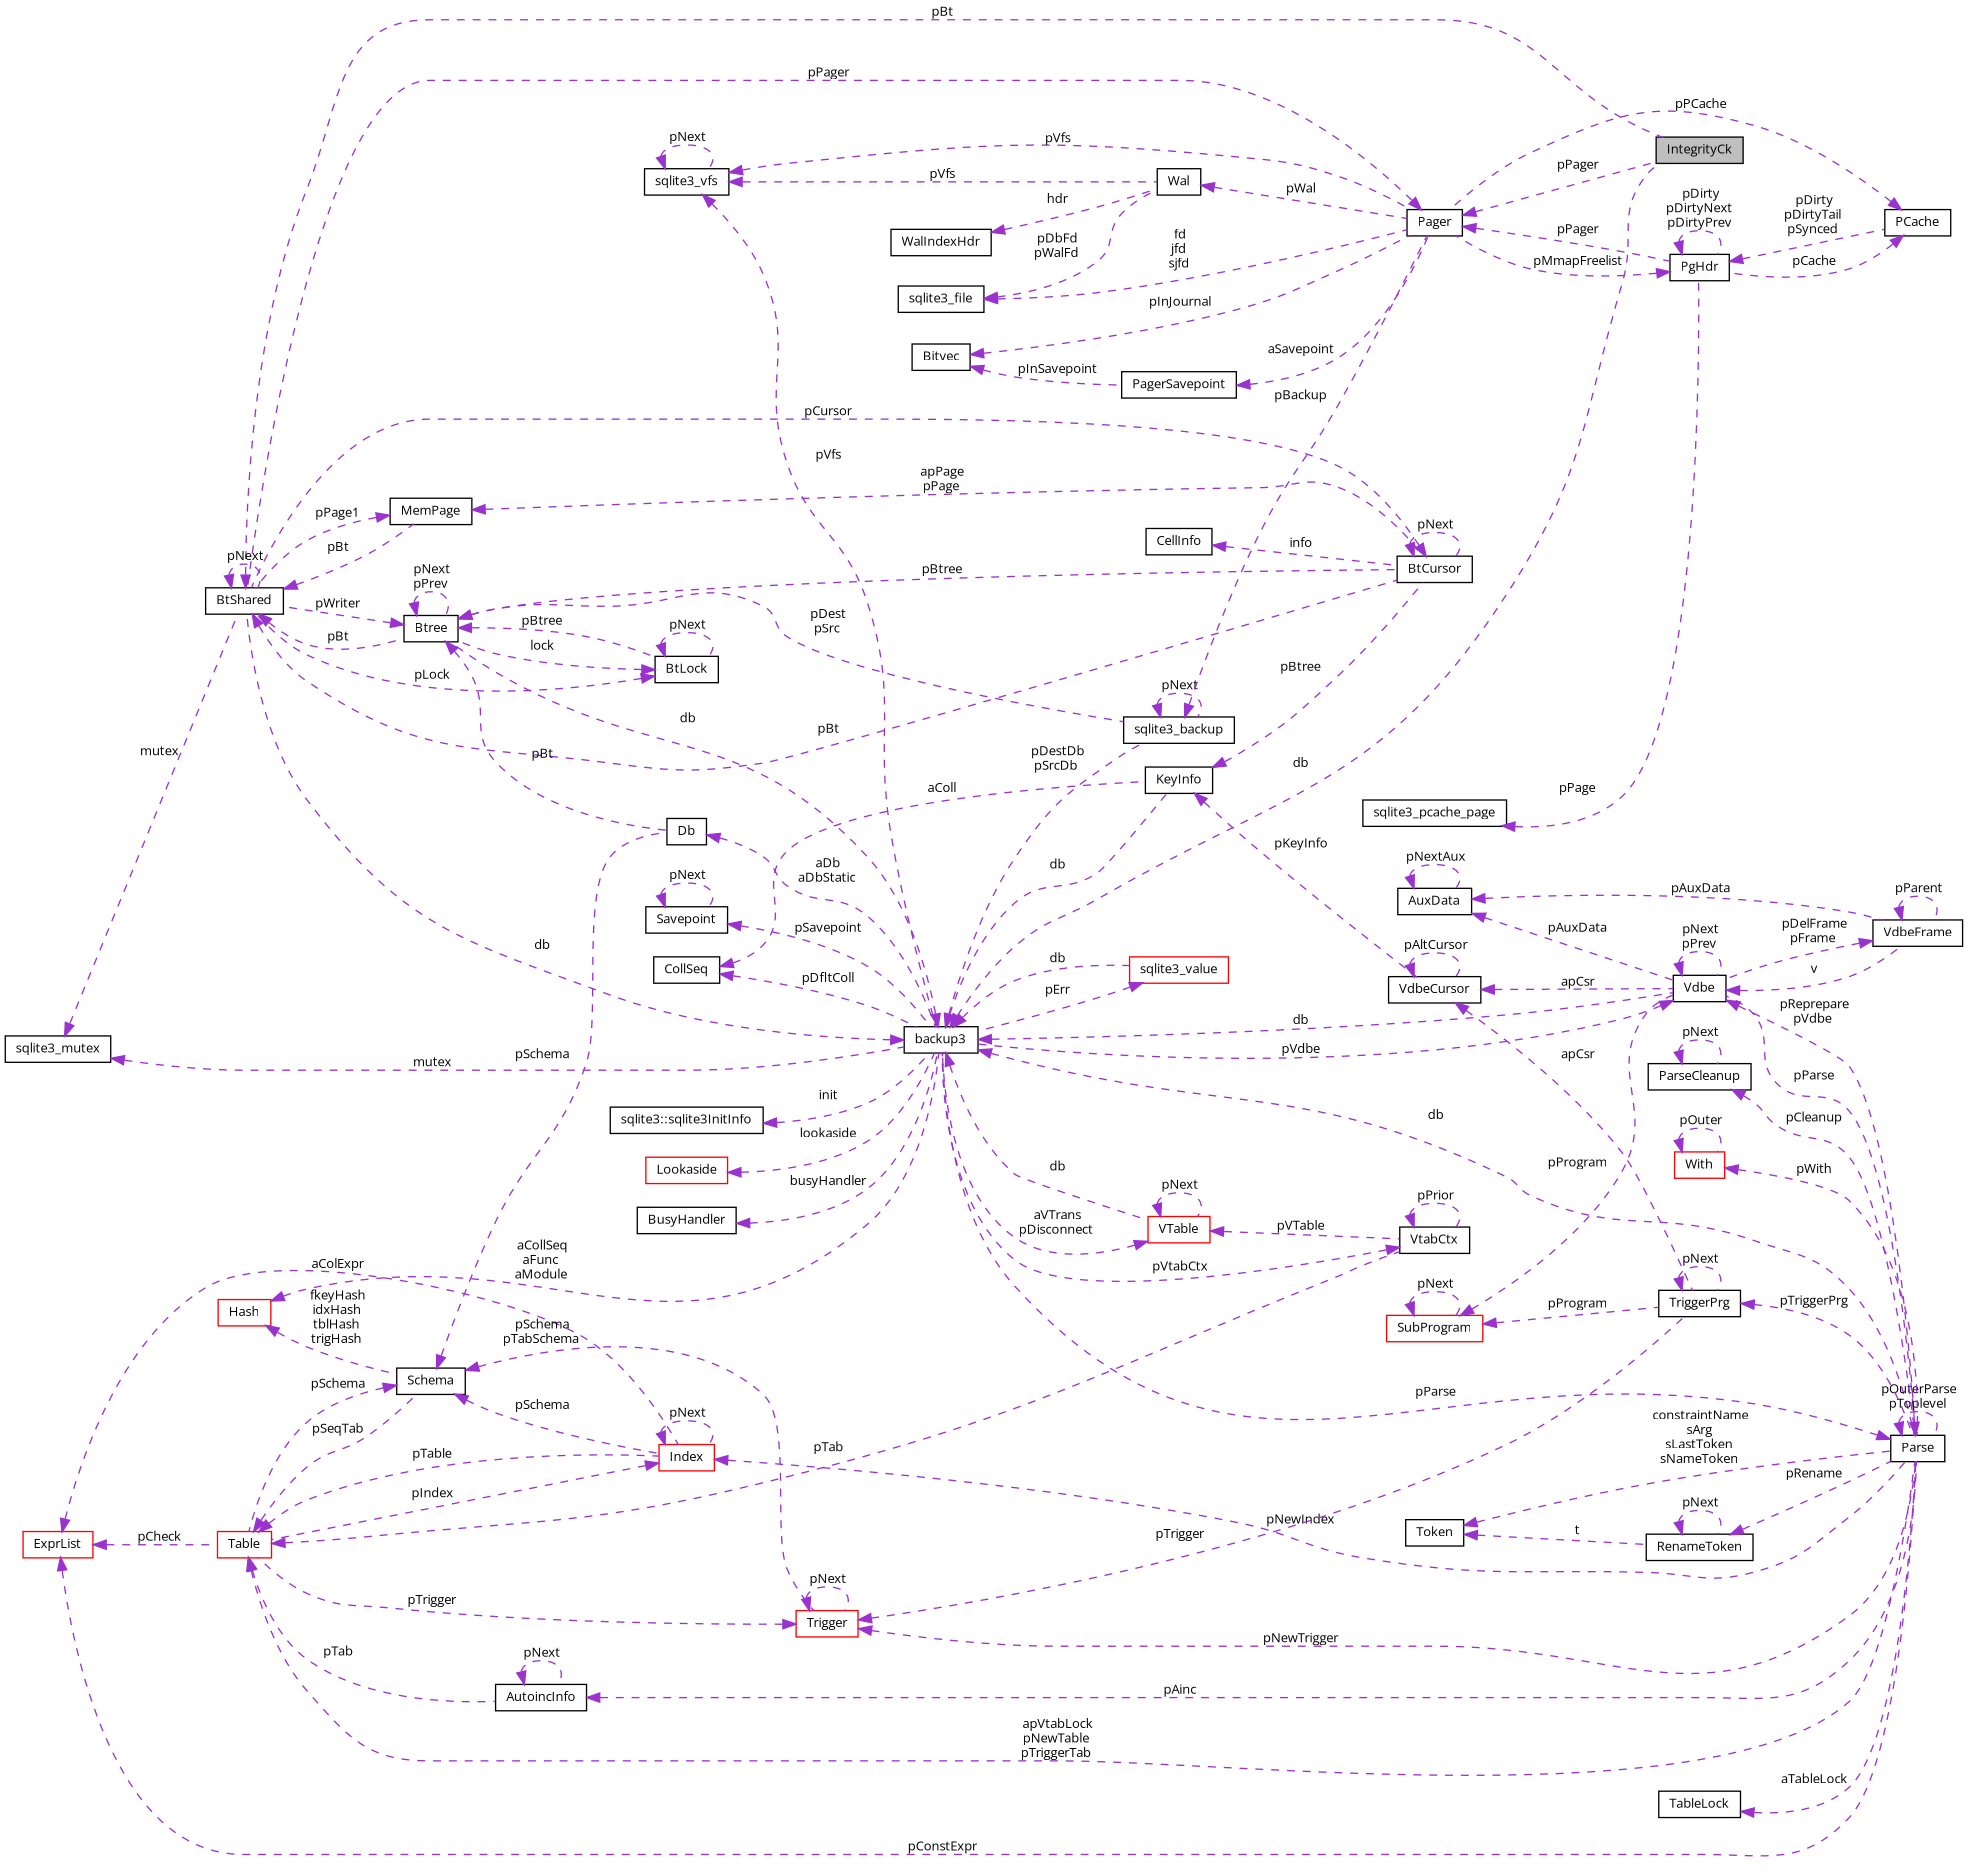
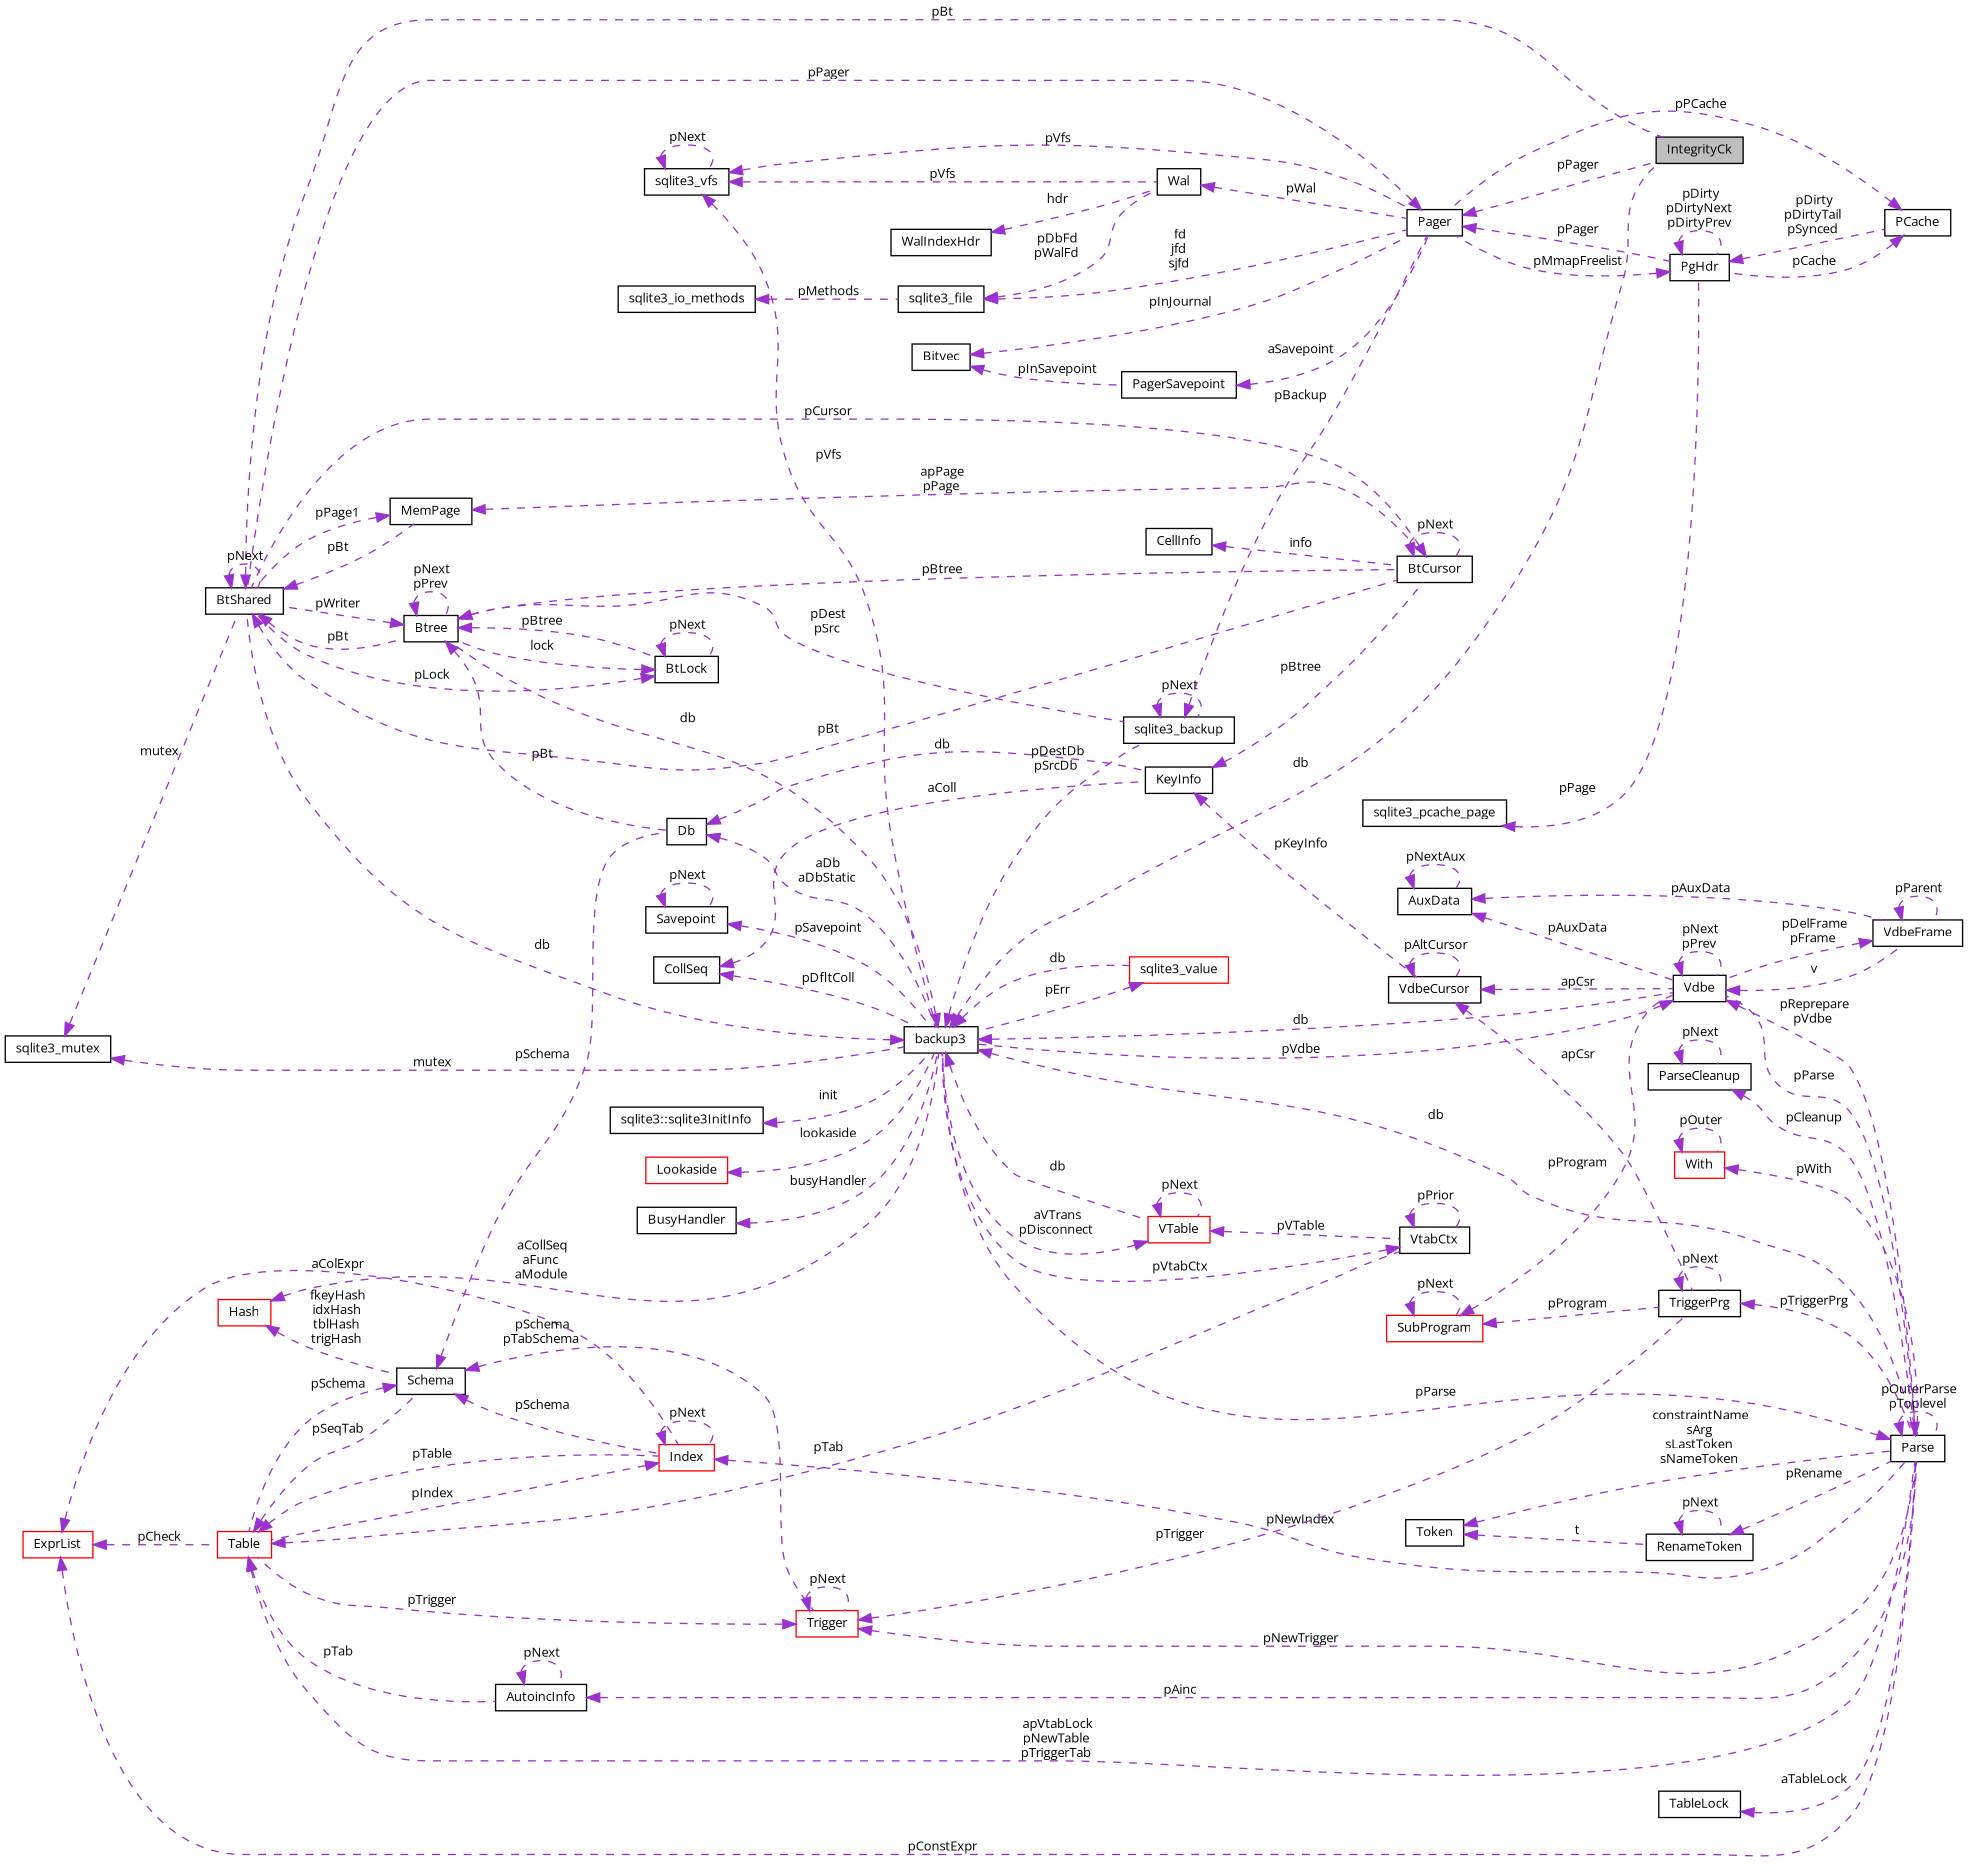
node "sqlite3_io_methods": added
edge "KeyInfo" -> "backup3": now "KeyInfo" -> "Db"
